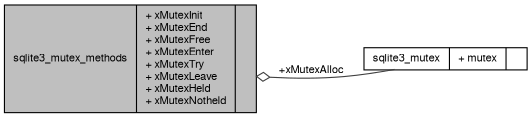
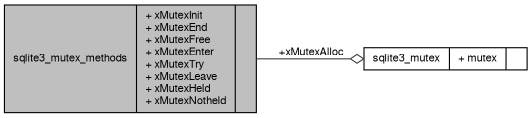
edge "sqlite3_mutex" -> "sqlite3_mutex_methods": reversed
